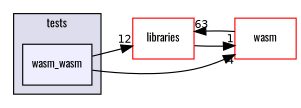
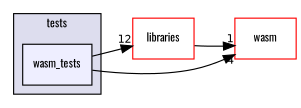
edge "wasm" -> "libraries": removed
node "wasm_wasm": label "wasm_wasm" -> "wasm_tests"
